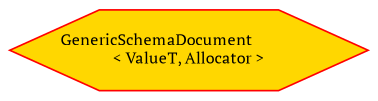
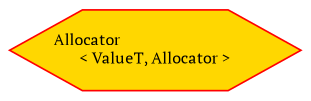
node "GenericSchemaDocument < ValueT, Allocator >": label "GenericSchemaDocument < ValueT, Allocator >" -> "Allocator < ValueT, Allocator >"
